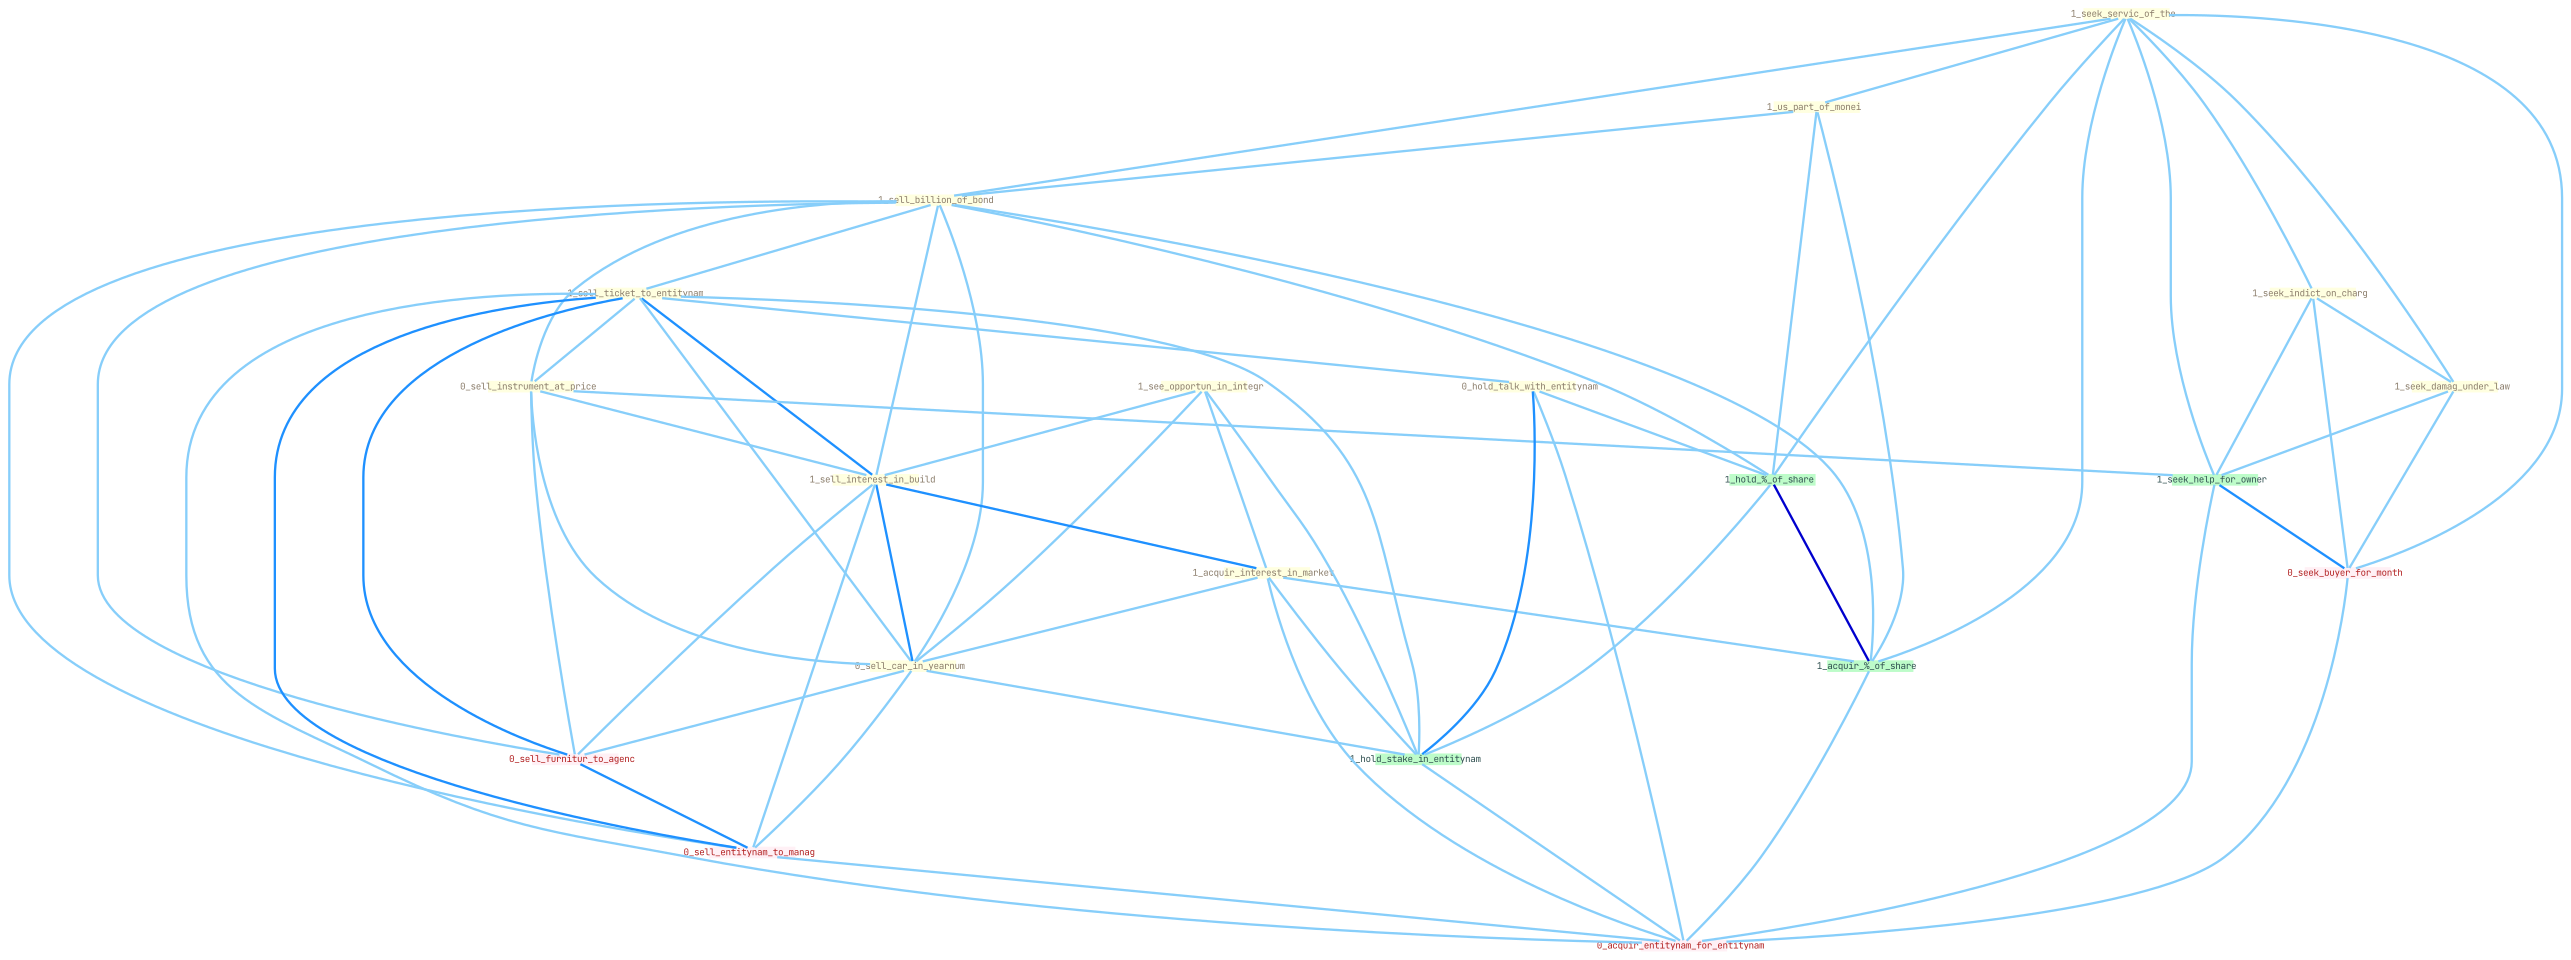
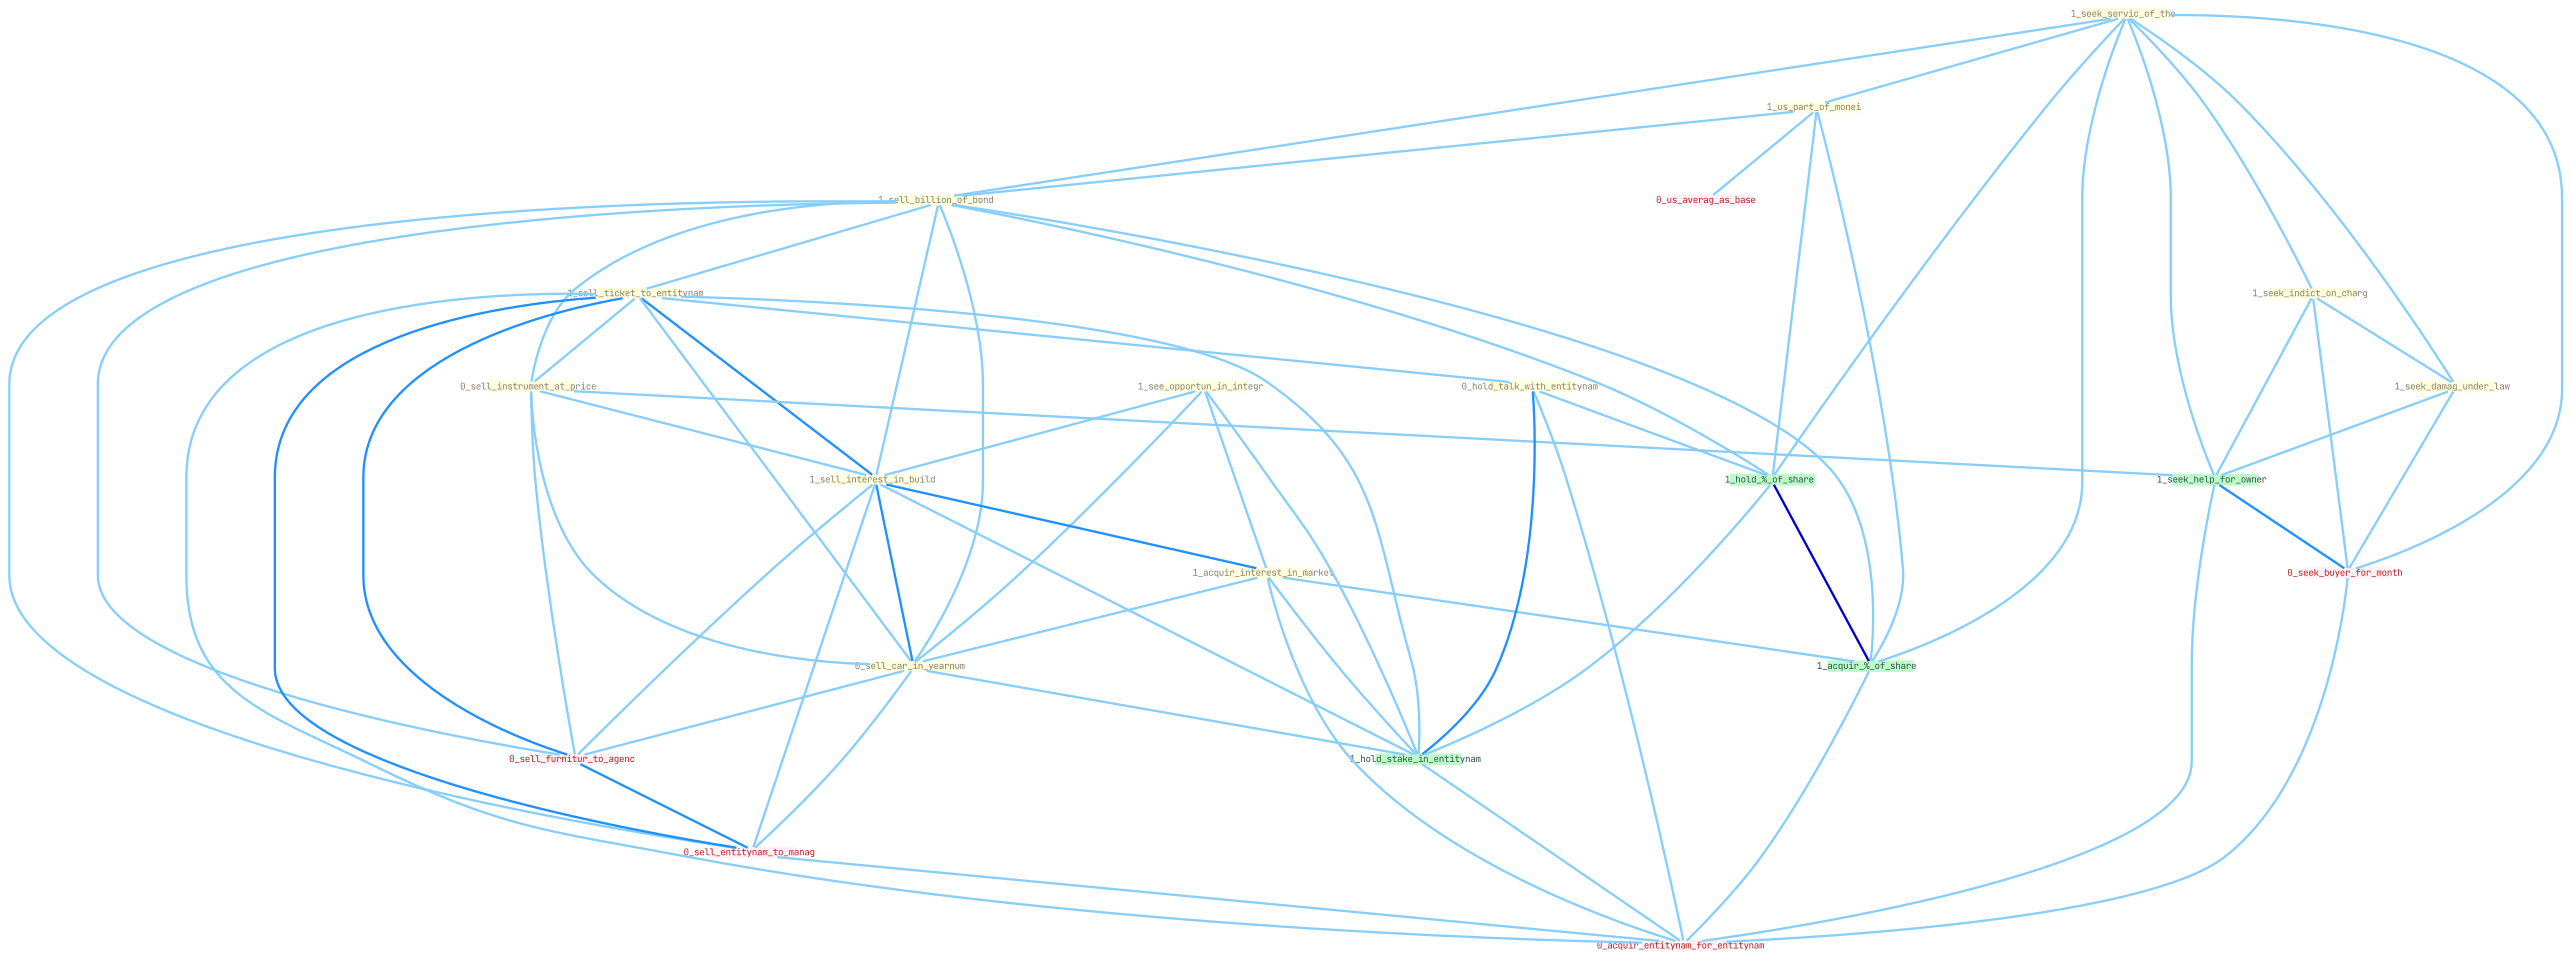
node "0_us_averag_as_base": added
edge "1_sell_interest_in_build" -- "1_hold_stake_in_entitynam": added
